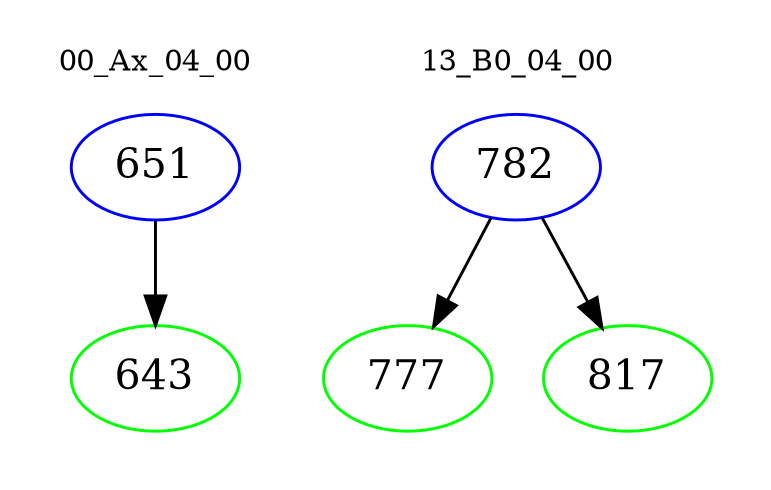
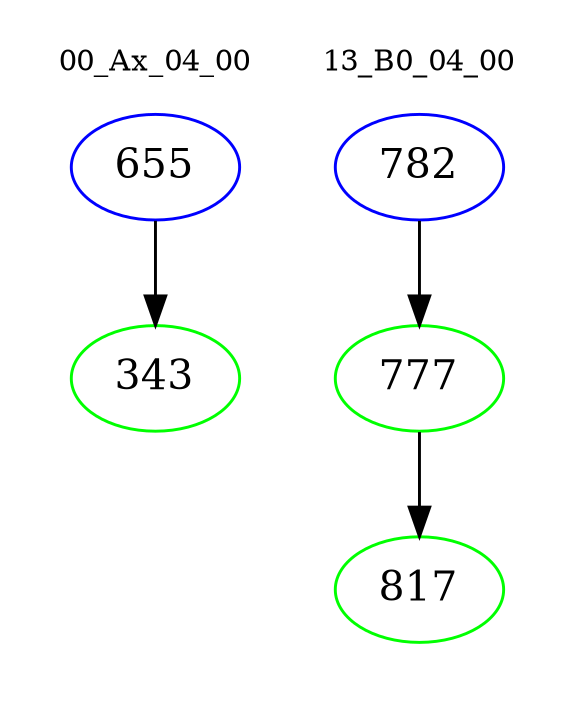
node "651": label "651" -> "655"
edge "782" -> "817": now "777" -> "817"
node "643": label "643" -> "343"
